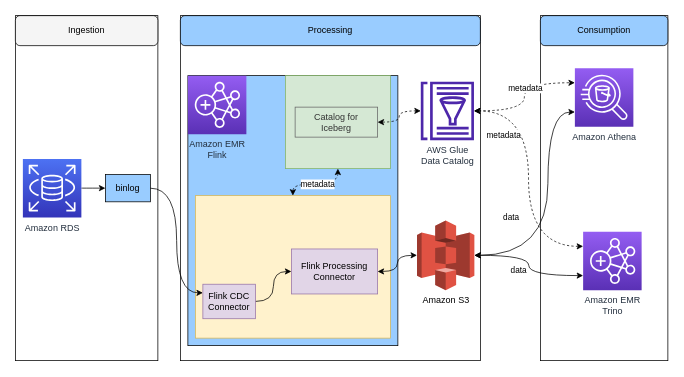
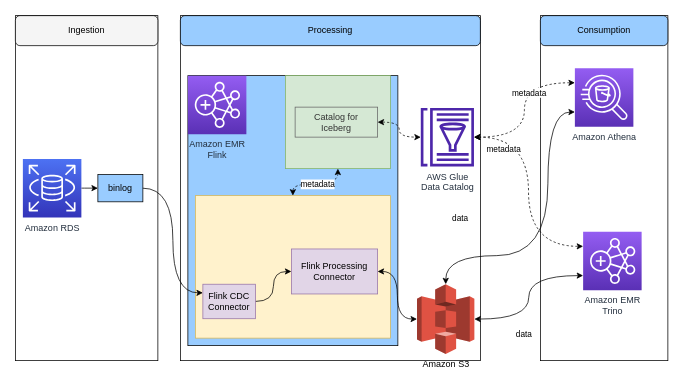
node "AWS Glue Data Catalog": moved (447, 111) -> (447, 137)
node "binlog": moved (128, 188) -> (120, 188)
node "Amazon S3": moved (446, 255) -> (446, 319)
